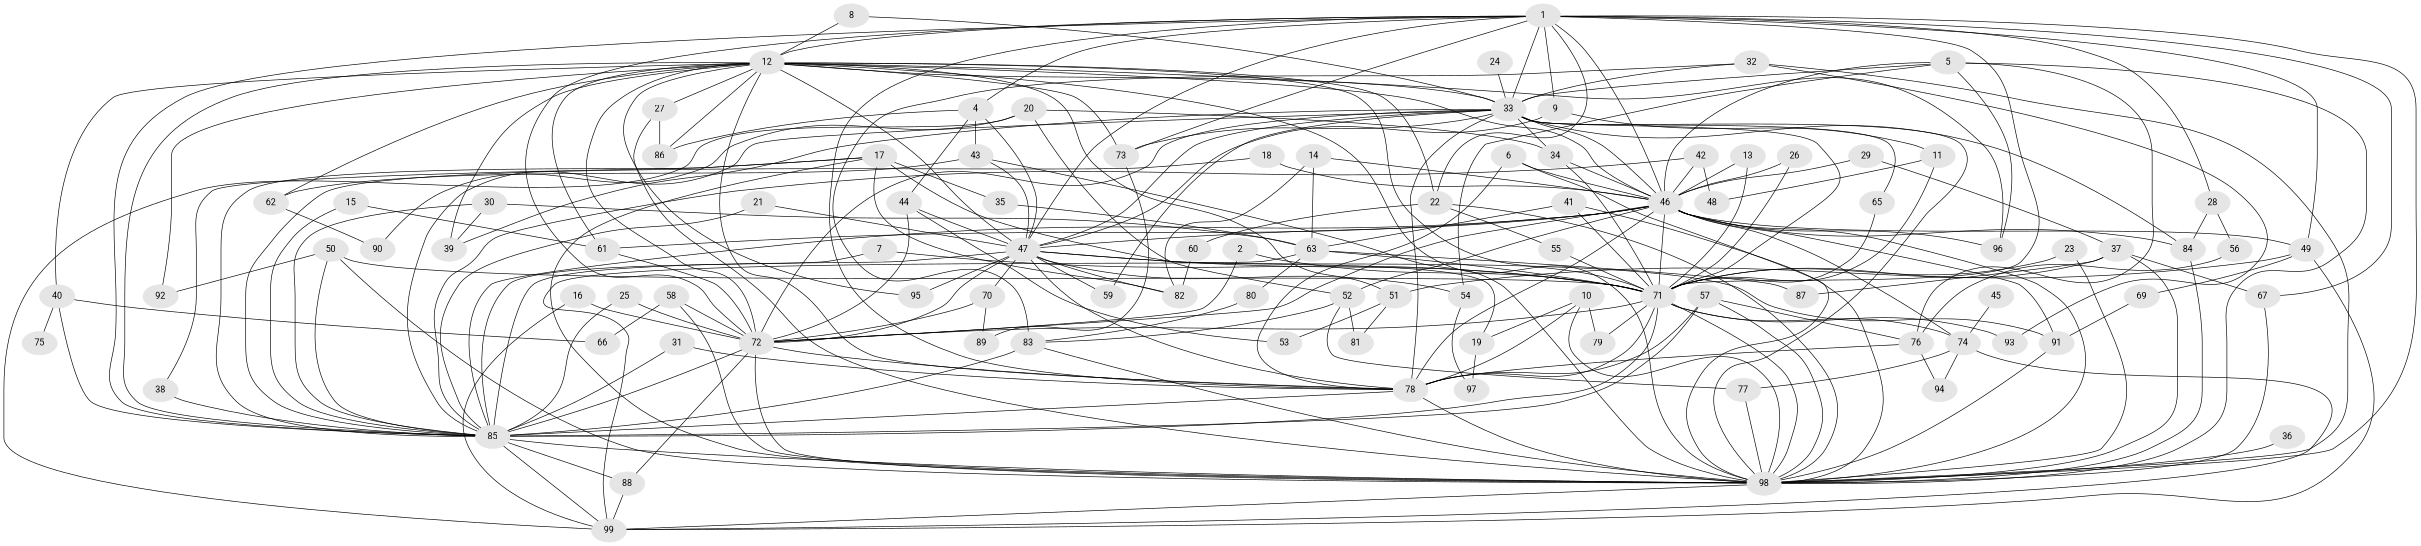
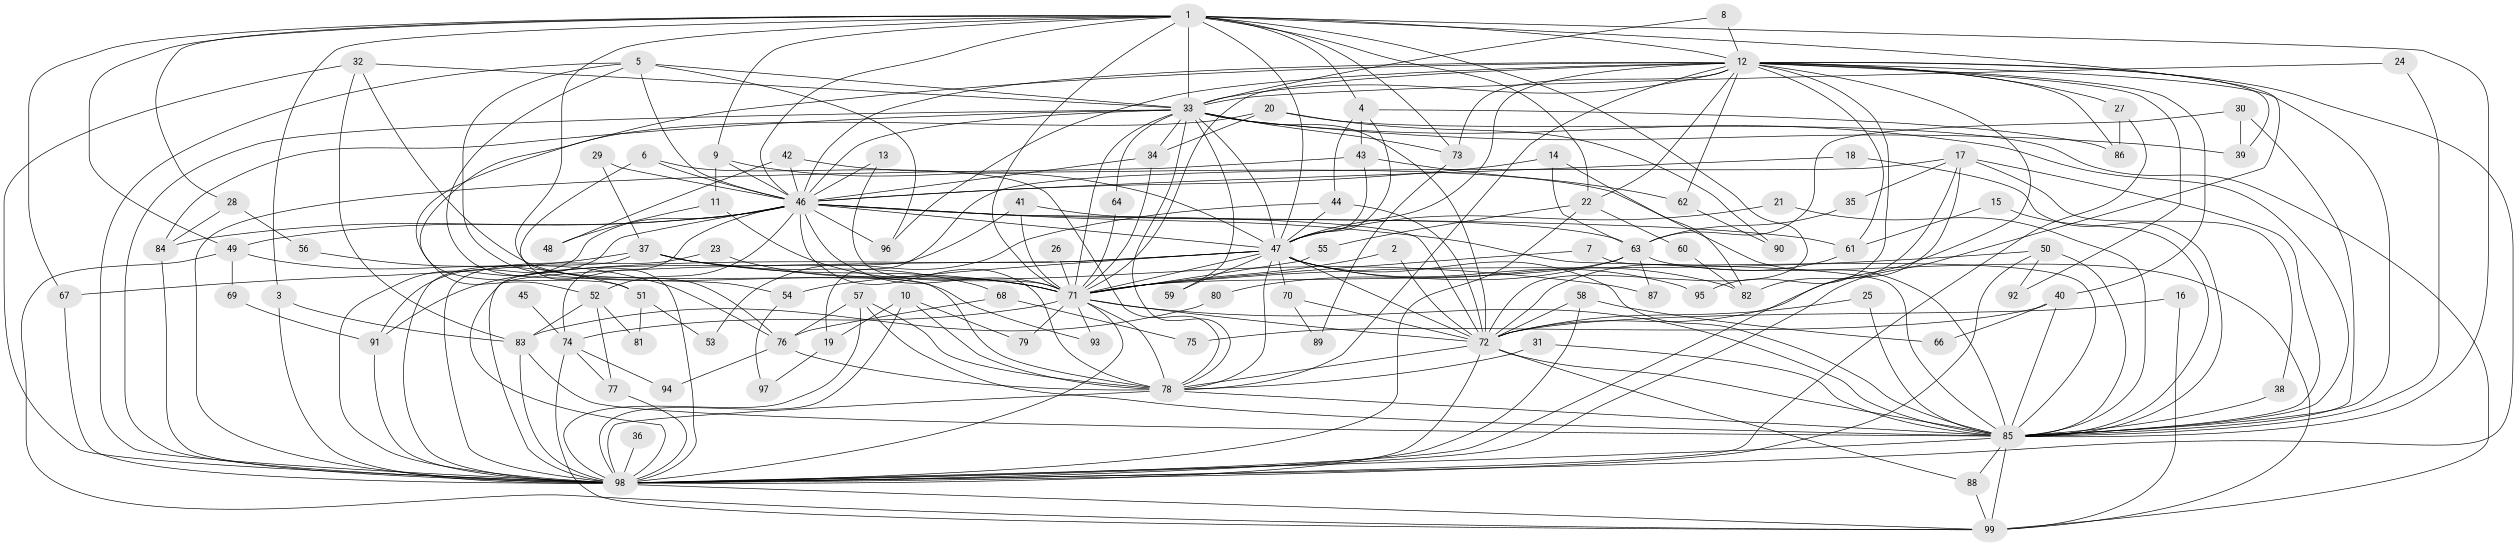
edge "26" -- "46": now "9" -- "46"
node "65": label "65" -> "64"
edge "47" -- "98": added
node "3": added
node "68": added
edge "24" -- "85": added
